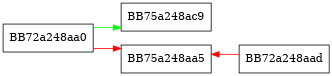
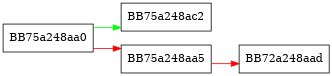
node "BB75a248ac9": label "BB75a248ac9" -> "BB75a248ac2"
node "BB72a248aa0": label "BB72a248aa0" -> "BB75a248aa0"
edge "BB72a248aad" -> "BB75a248aa5": reversed
